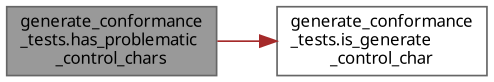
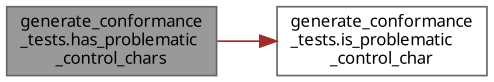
node "generate_conformance _tests.is_generate _control_char": label "generate_conformance _tests.is_generate _control_char" -> "generate_conformance _tests.is_problematic _control_char"
